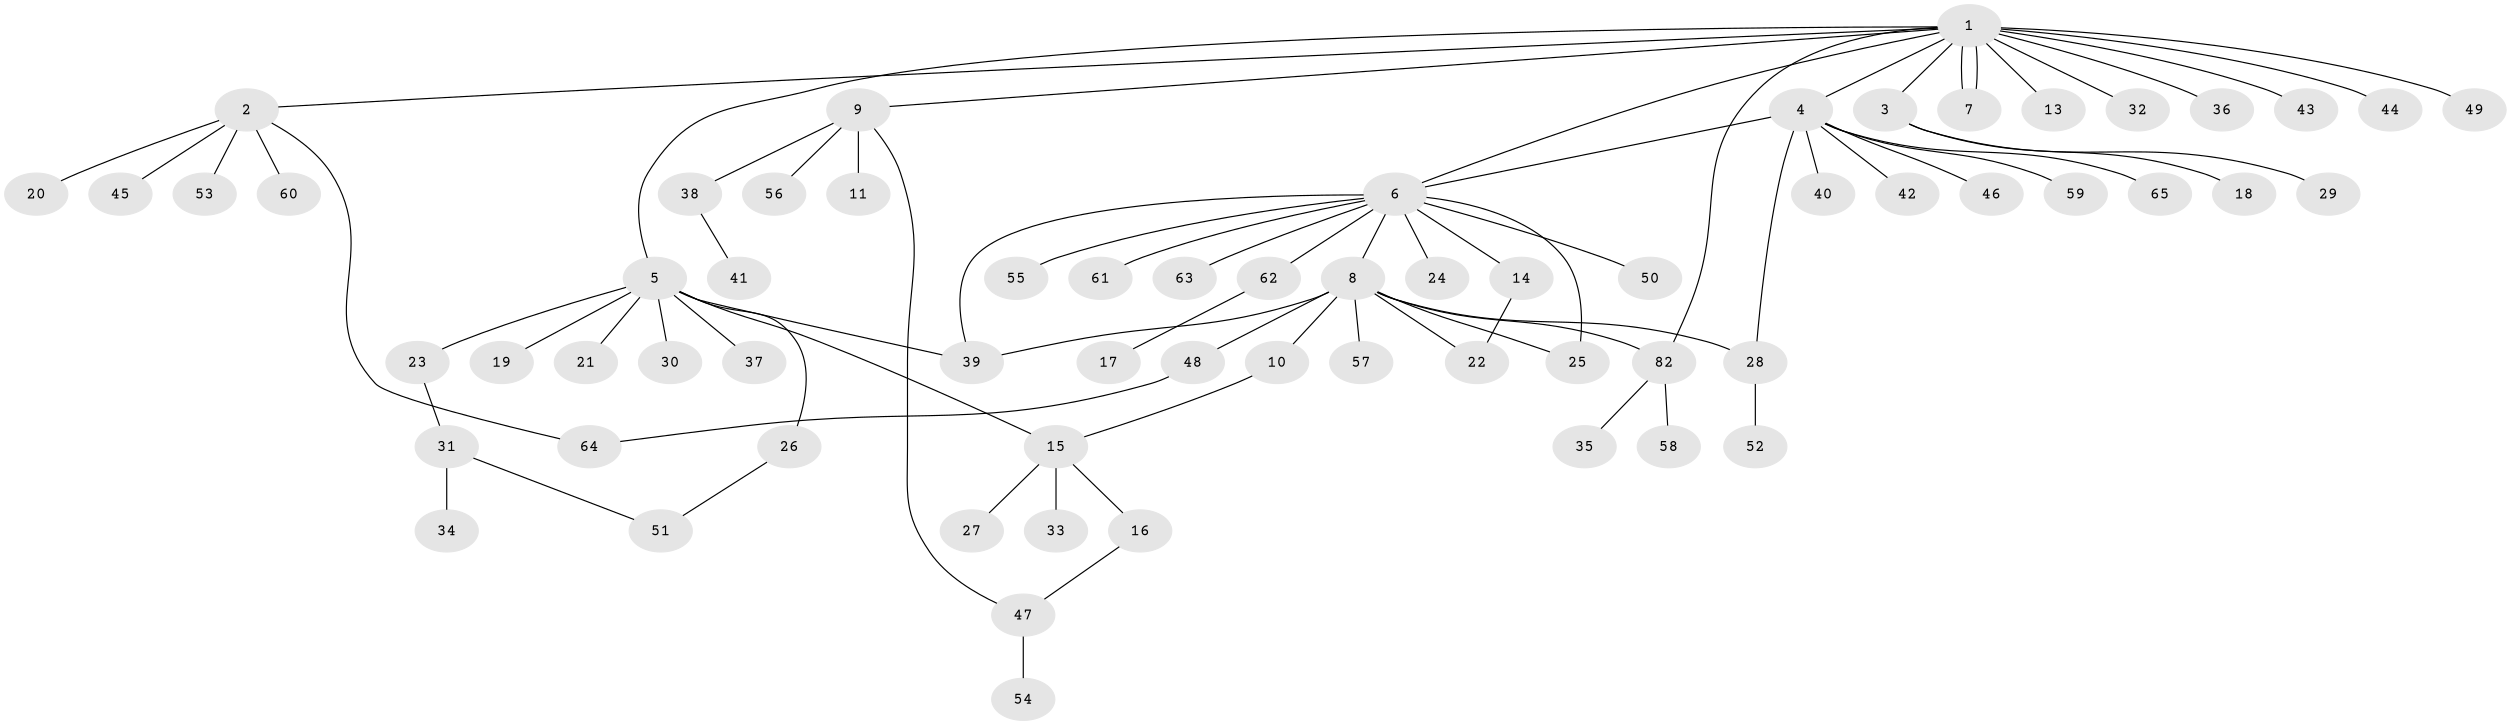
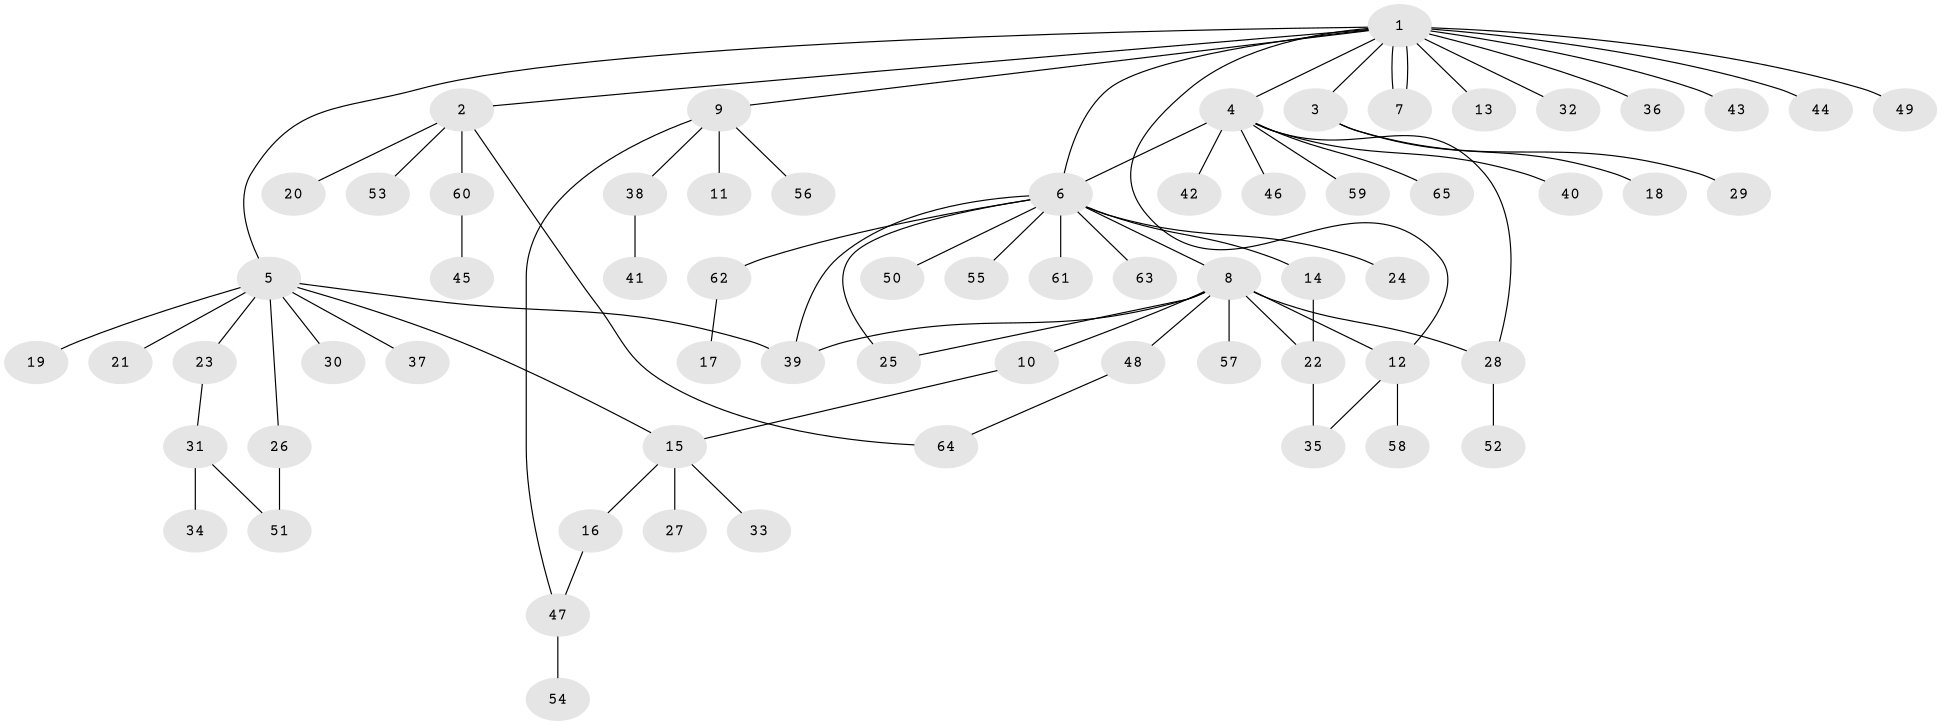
edge "2" -- "45": now "60" -- "45"
node "82": label "82" -> "12"
edge "22" -- "35": added
